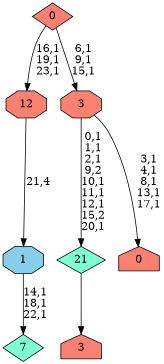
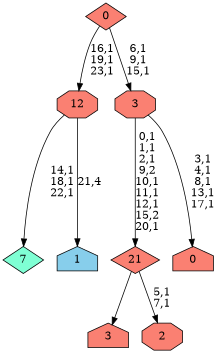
node "1": shape octagon -> house
node "21": fillcolor aquamarine -> salmon
edge "1" -> "7": now "12" -> "7"
node "2": added
